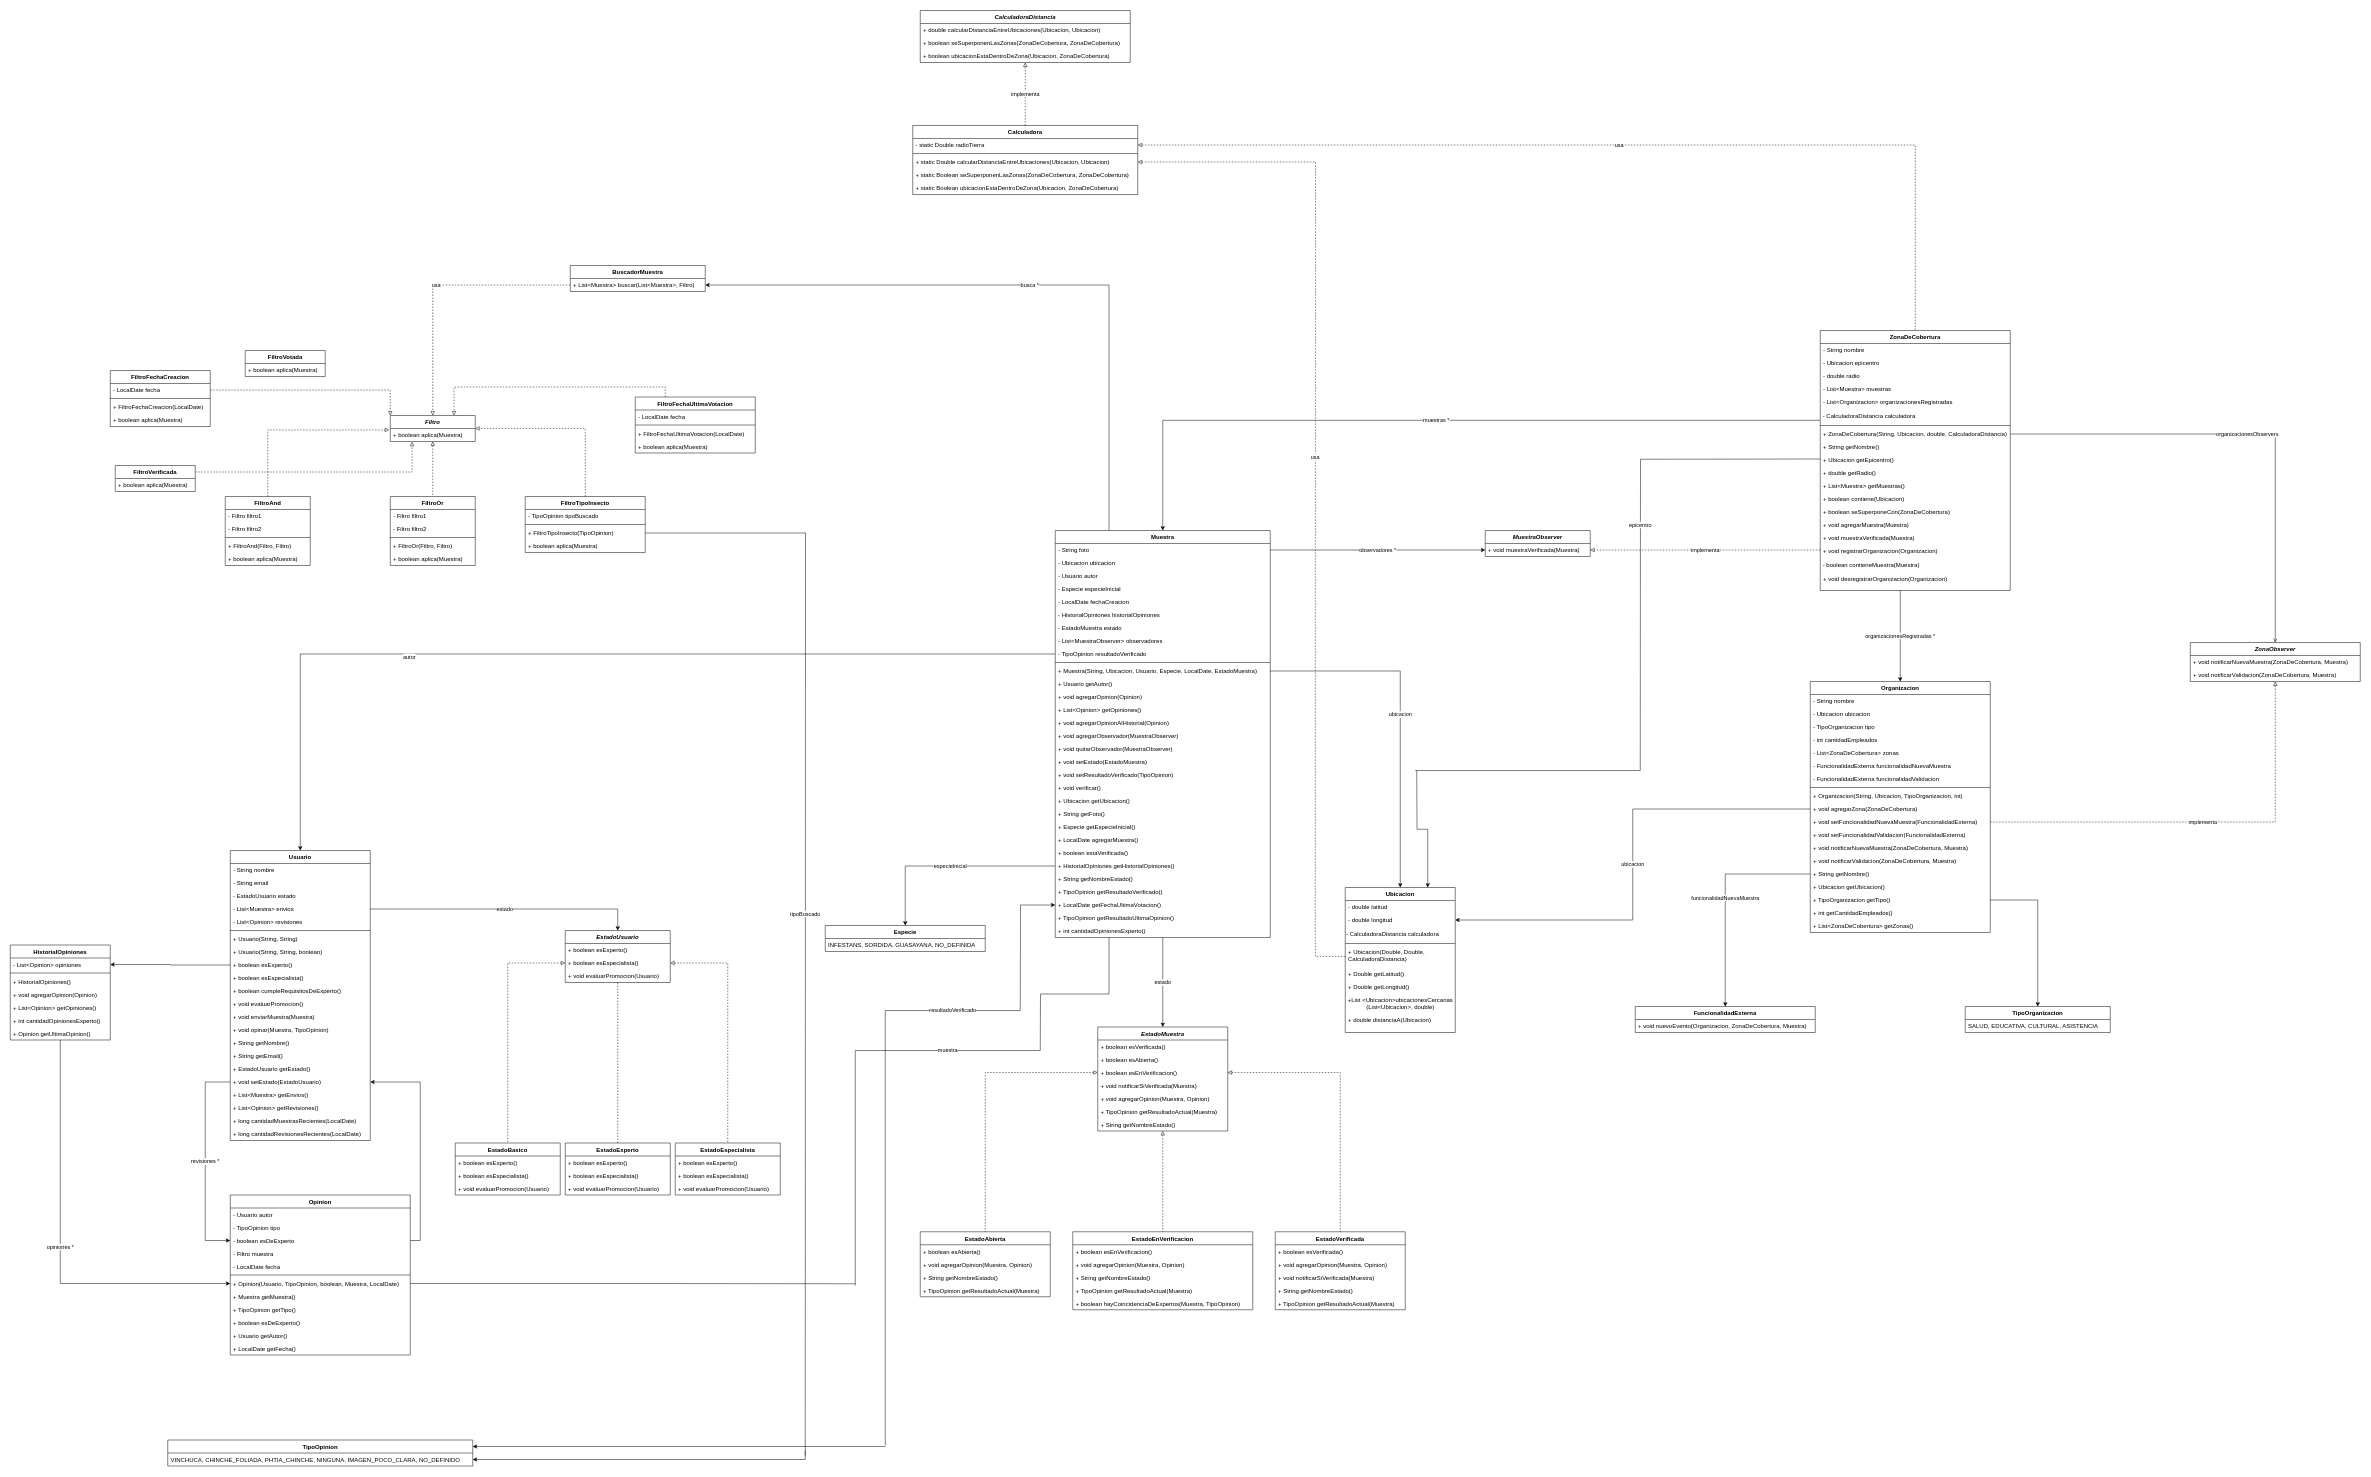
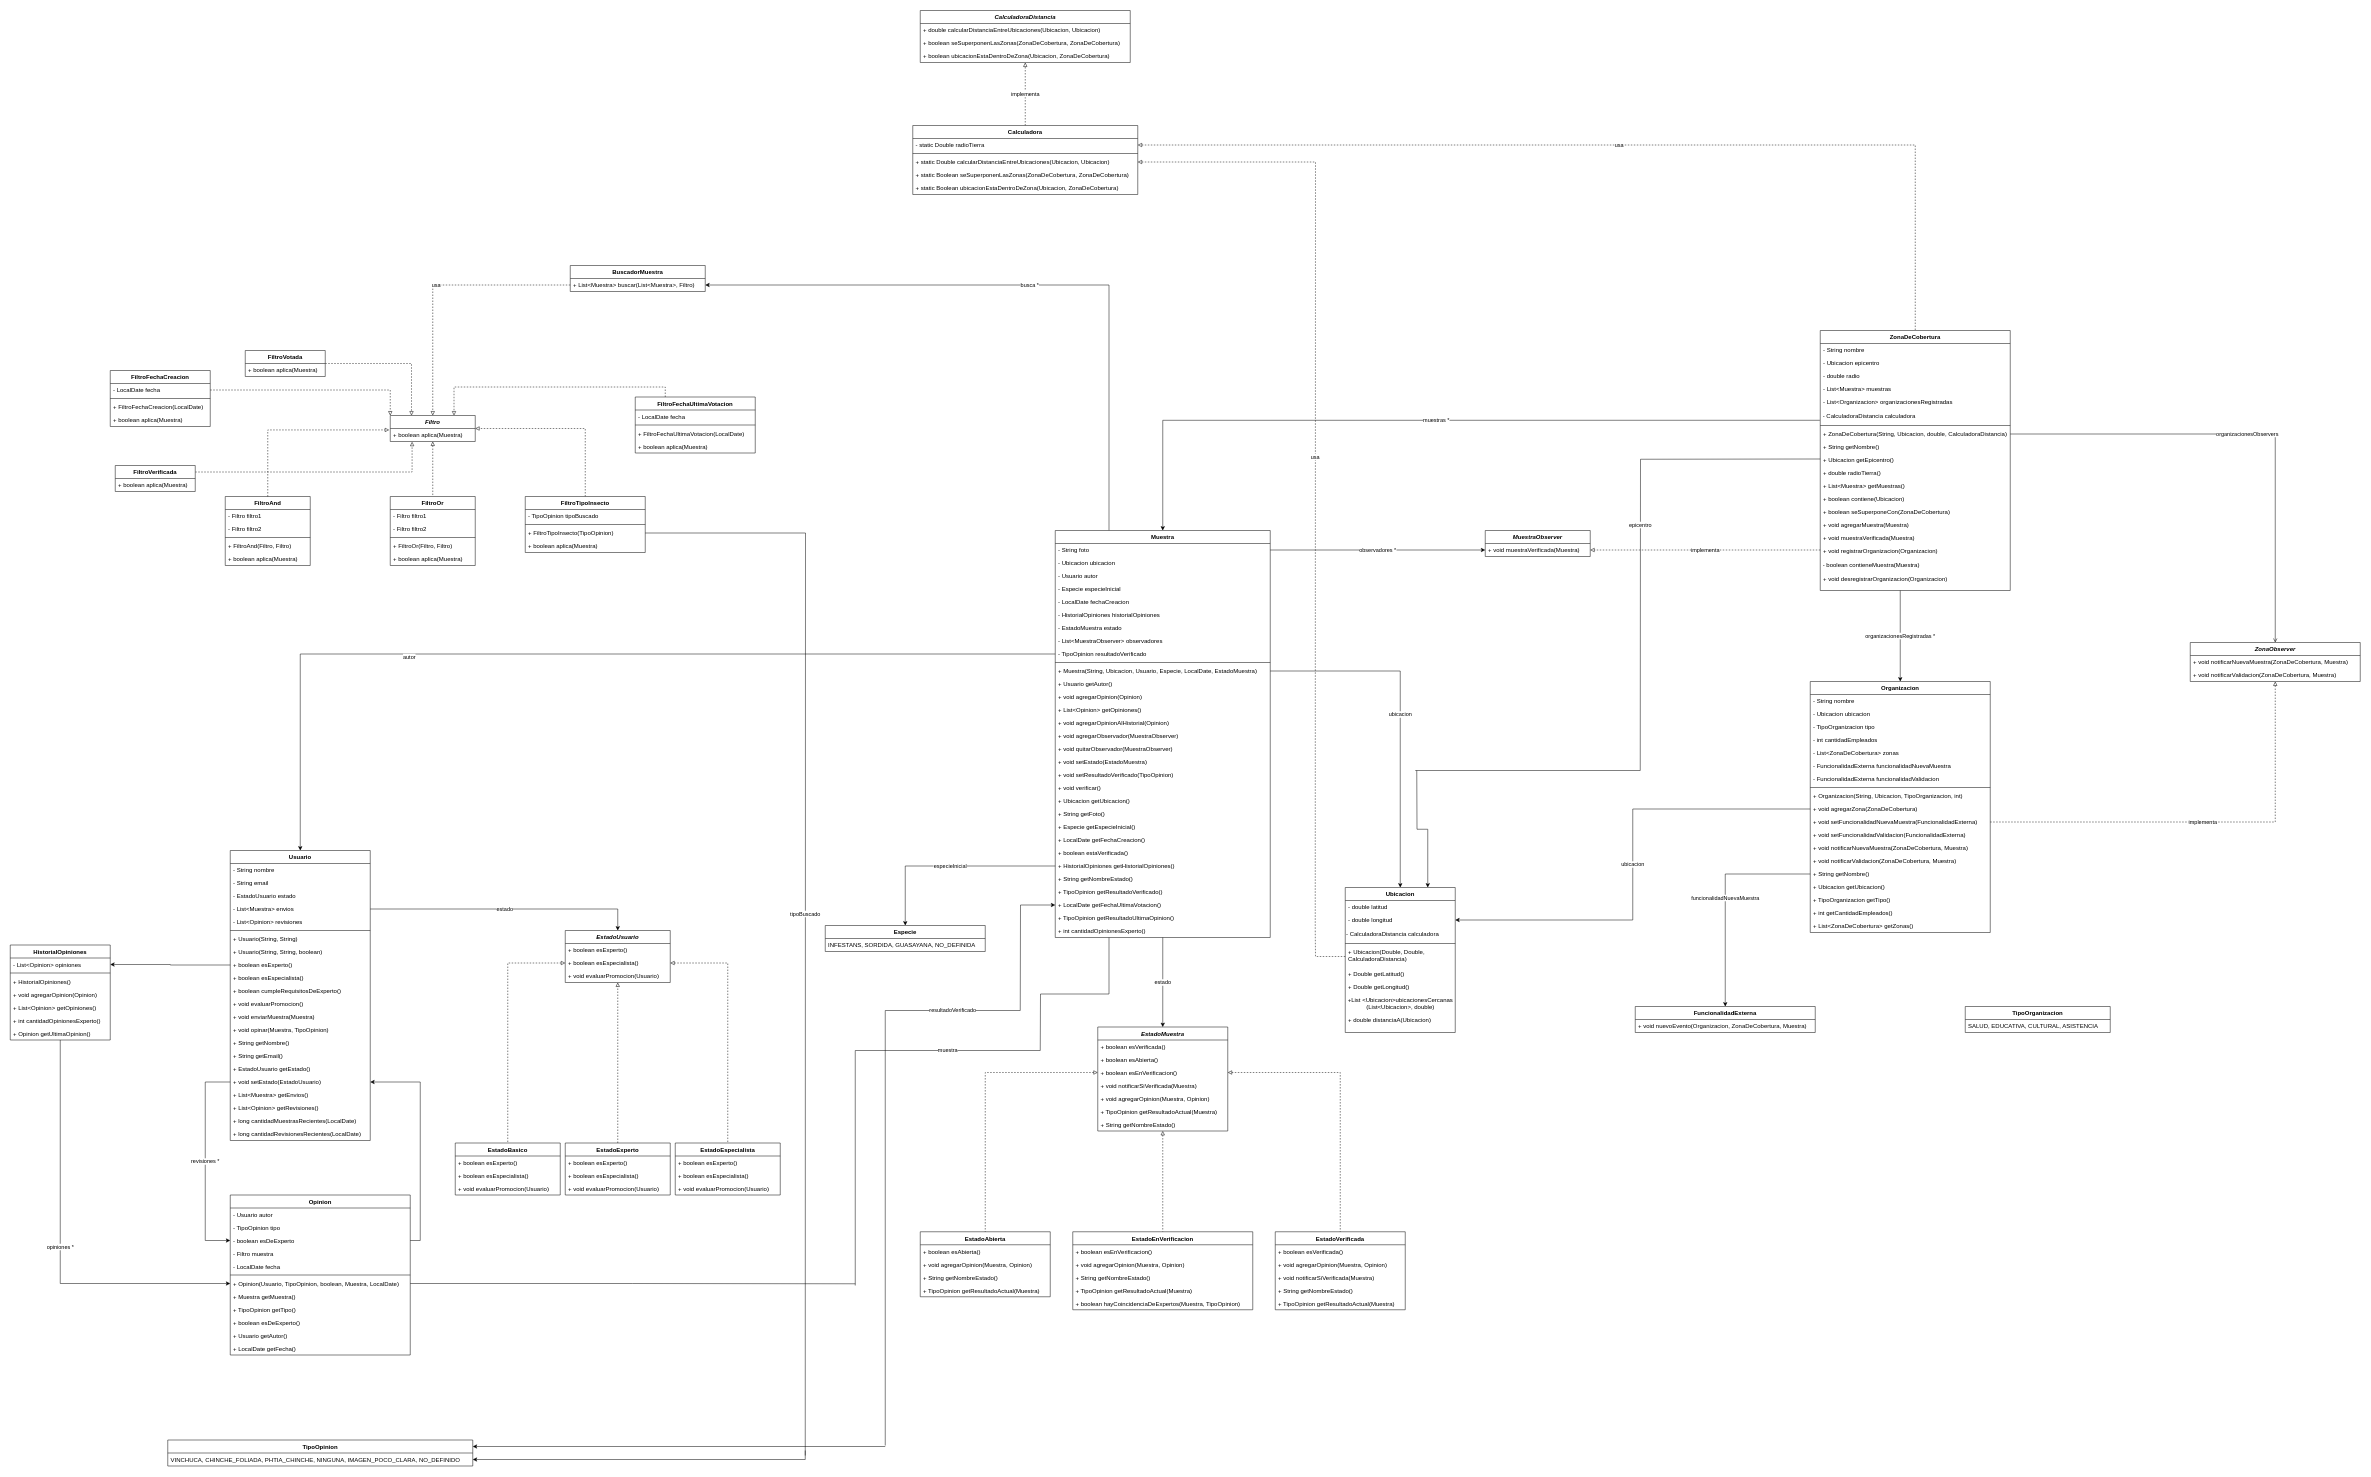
edge "FiltroVotada" -> "Filtro": added
node "+ double getRadio()": label "+ double getRadio()" -> "+ double radioTierra()"
node "+ LocalDate agregarMuestra()": label "+ LocalDate agregarMuestra()" -> "+ LocalDate getFechaCreacion()"
edge "+ TipoOrganizacion getTipo()" -> "TipoOrganizacion": removed
edge "EstadoUsuario" -- "EstadoExperto": arrowhead none -> block
